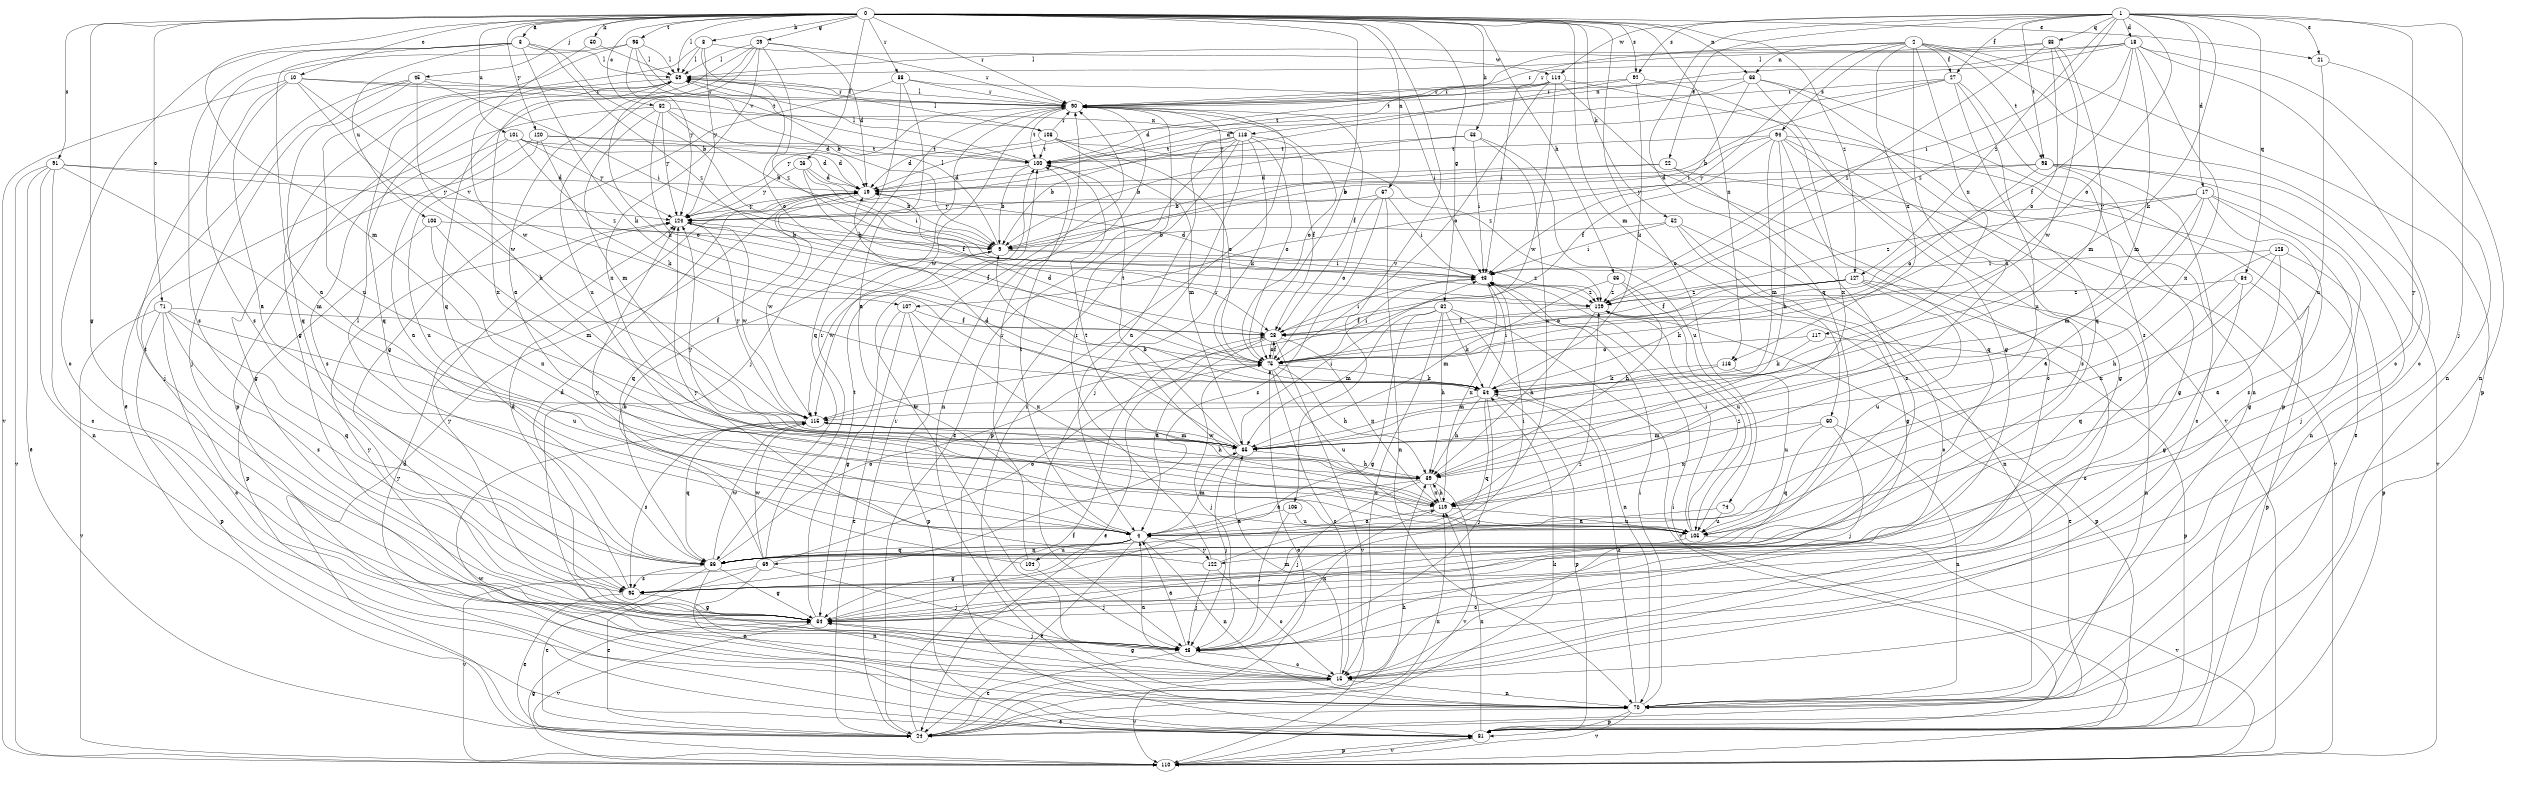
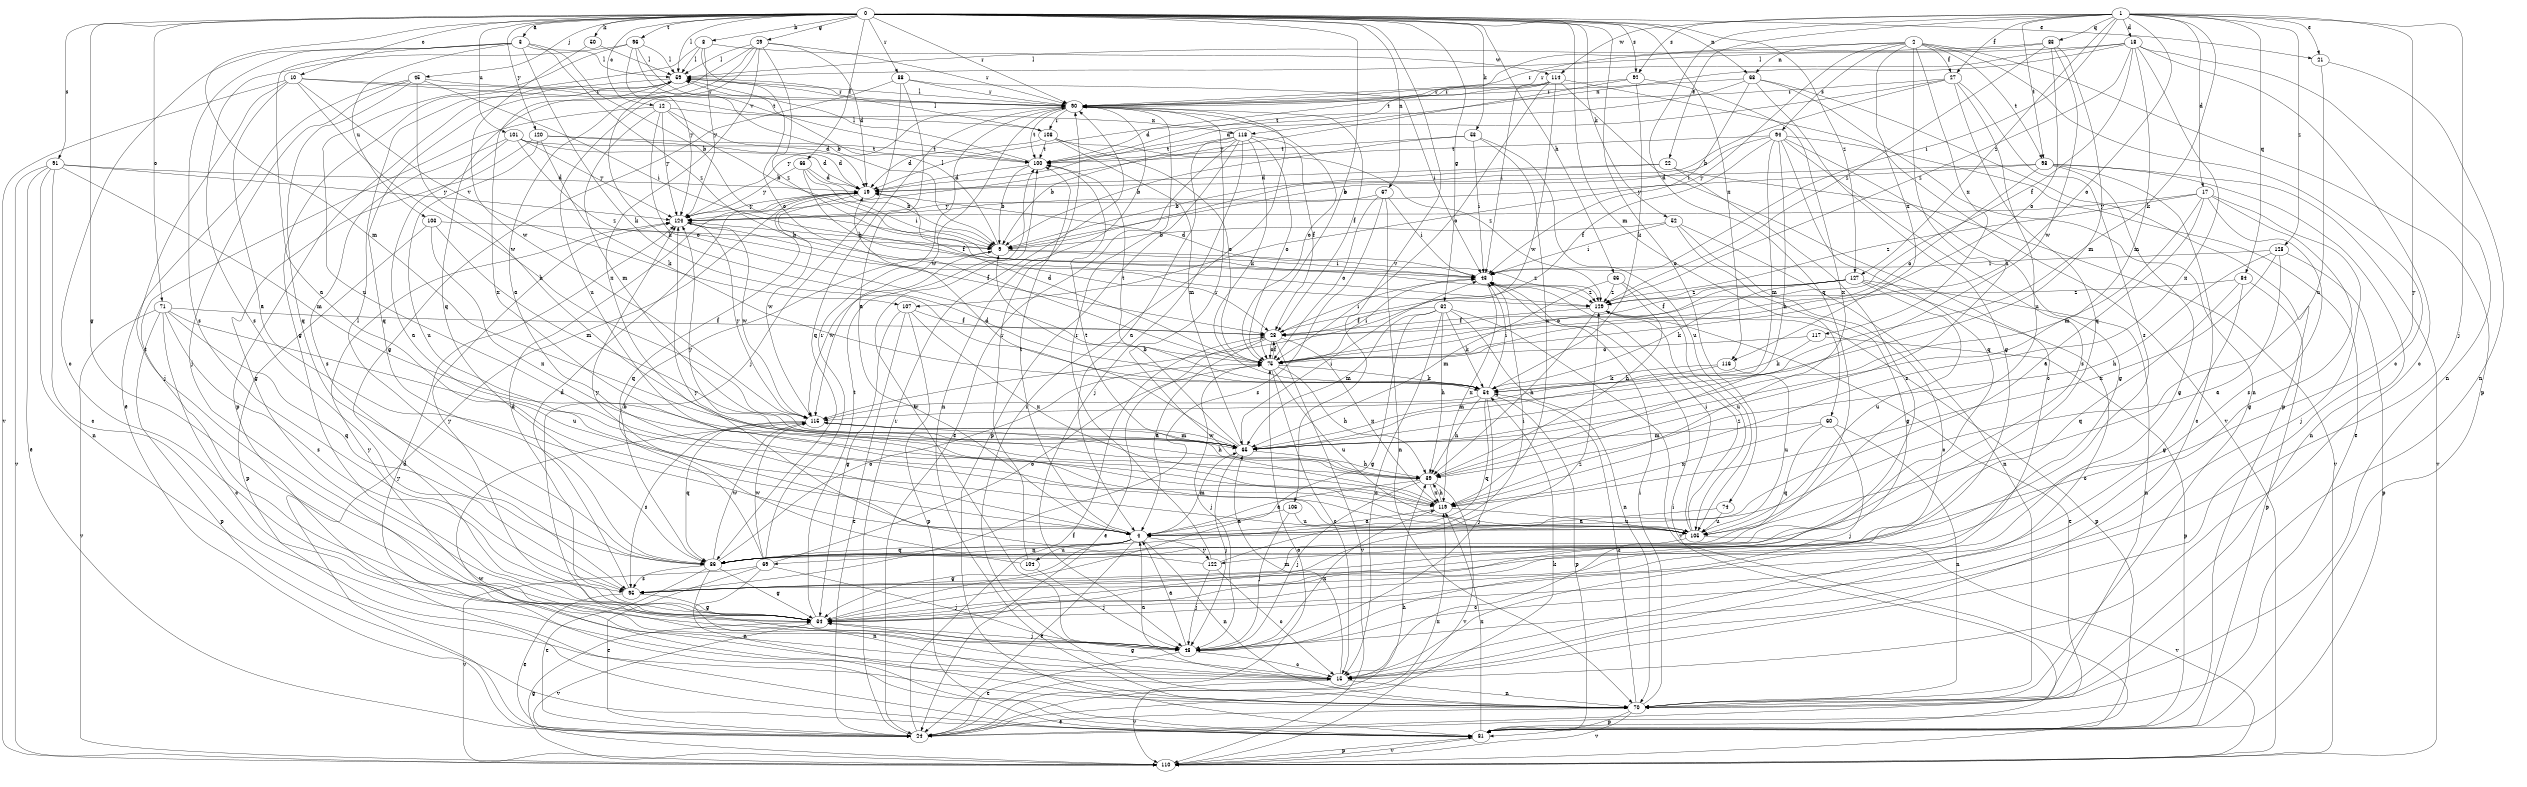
edge "1" -> "128": added, label "z"
node "82": label "82" -> "12"
edge "108" -> "90": reversed
node "26": label "26" -> "66"
